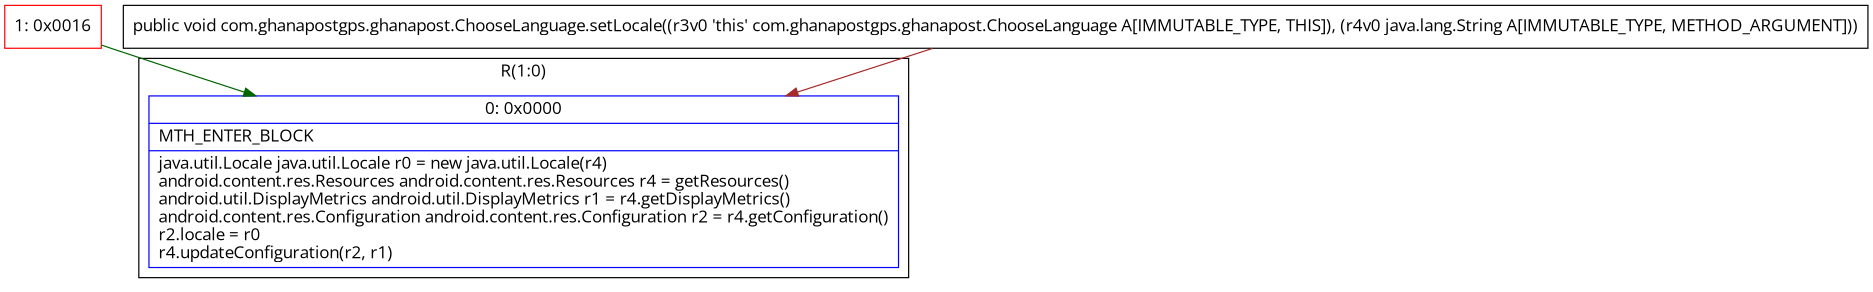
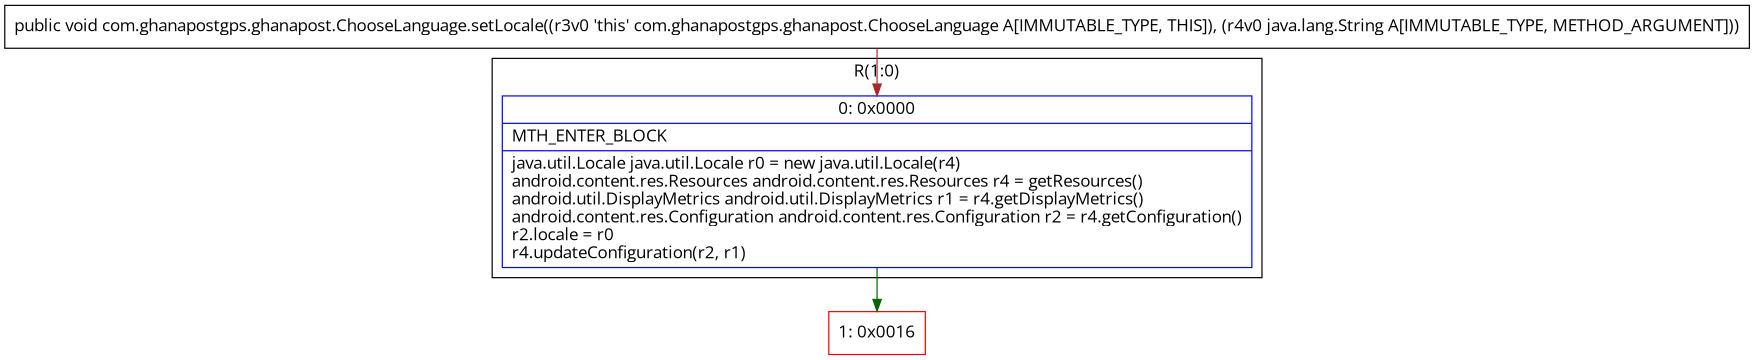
edge "1: 0x0016" -> "0: 0x0000": reversed
